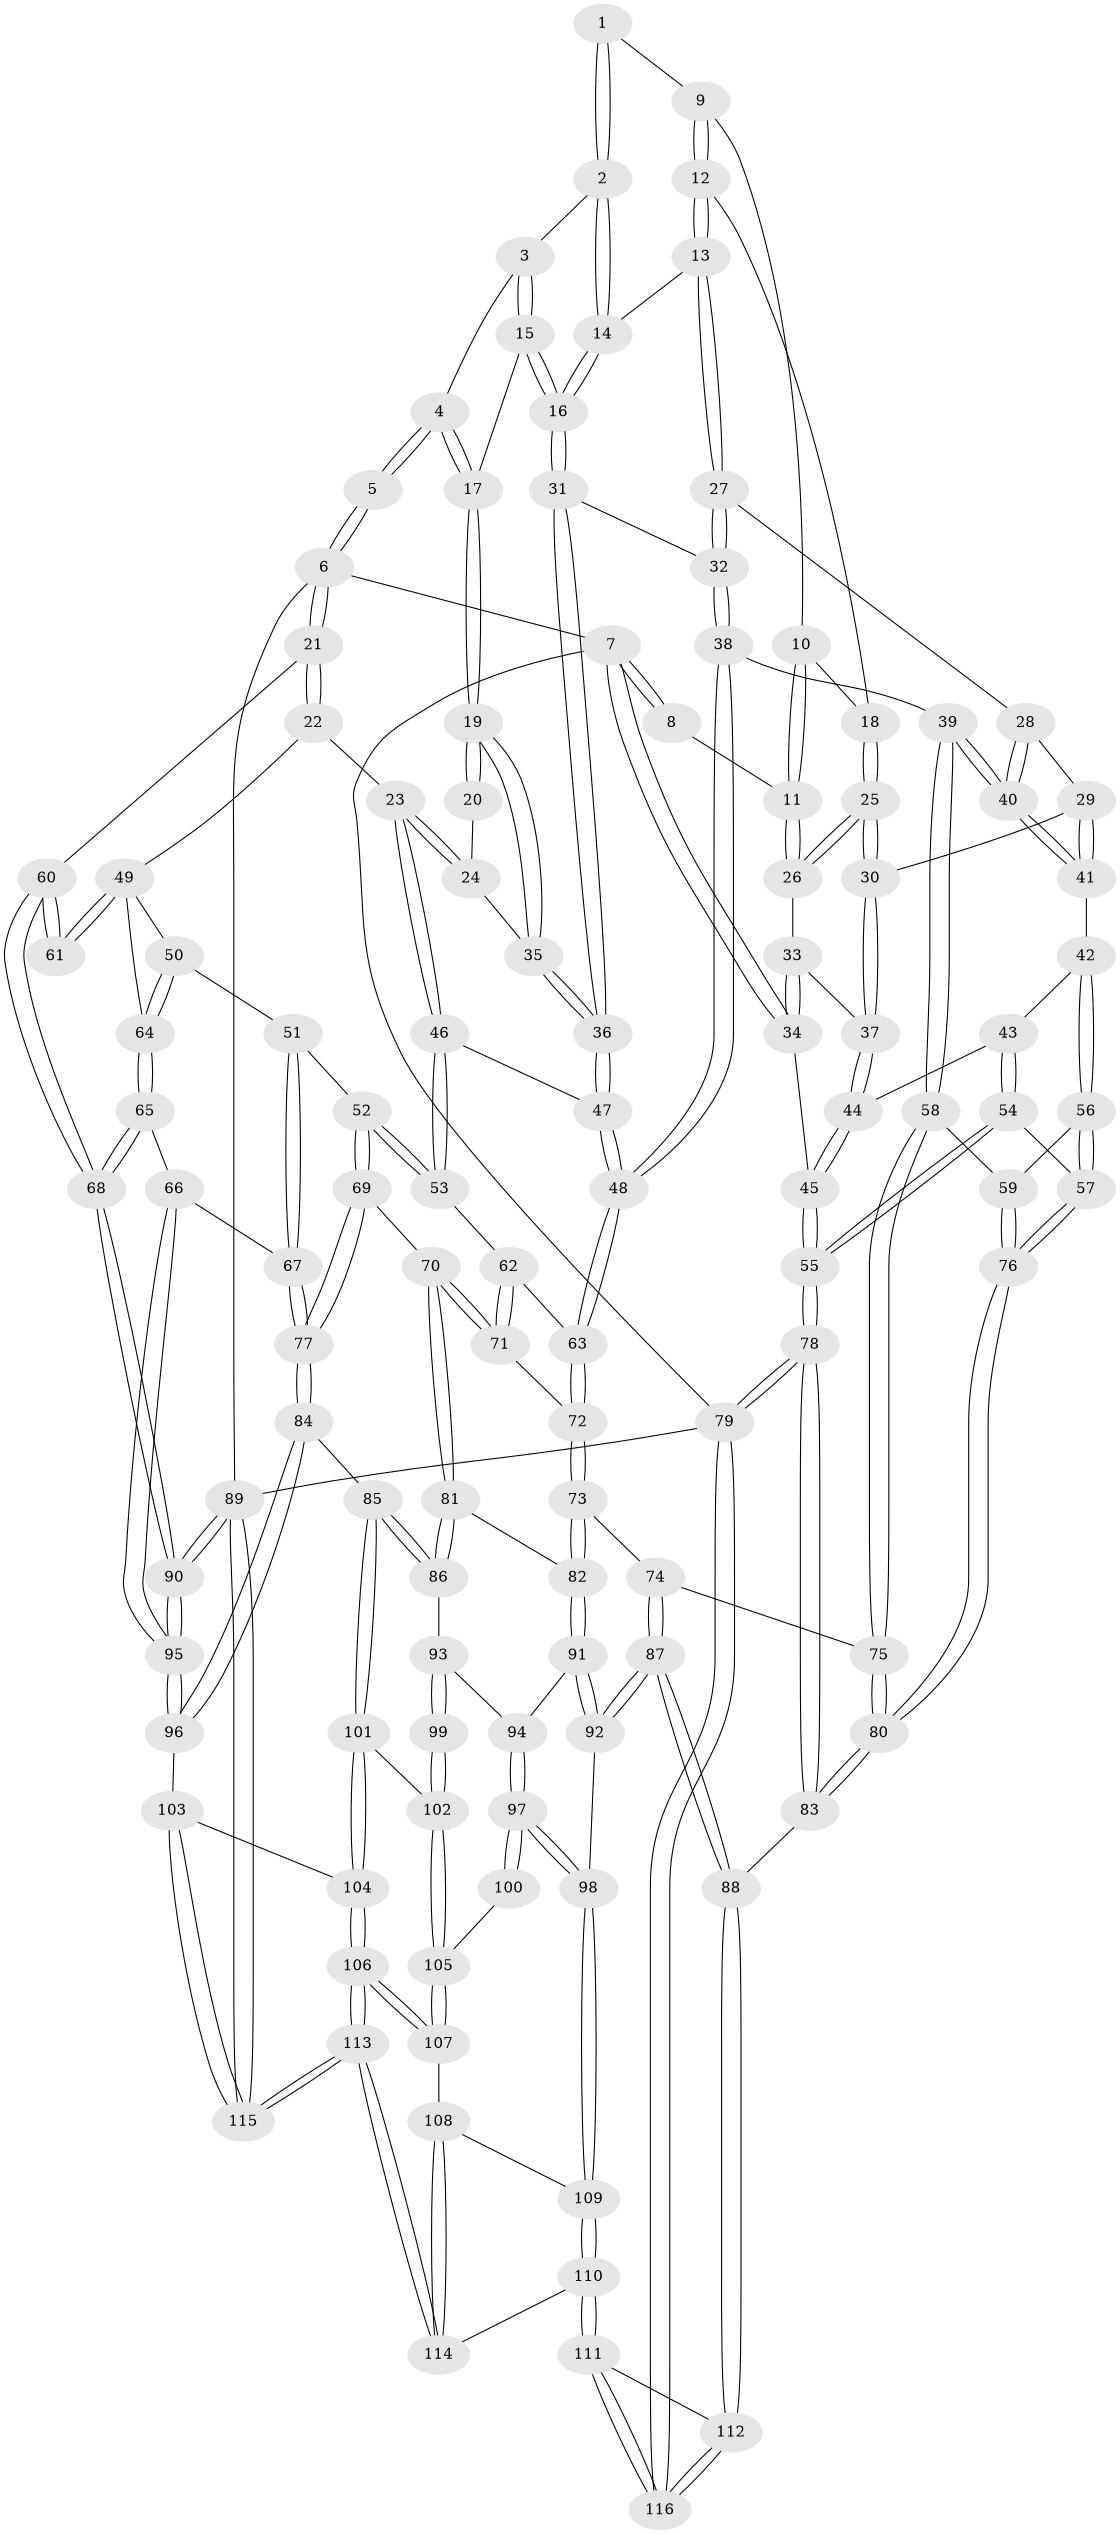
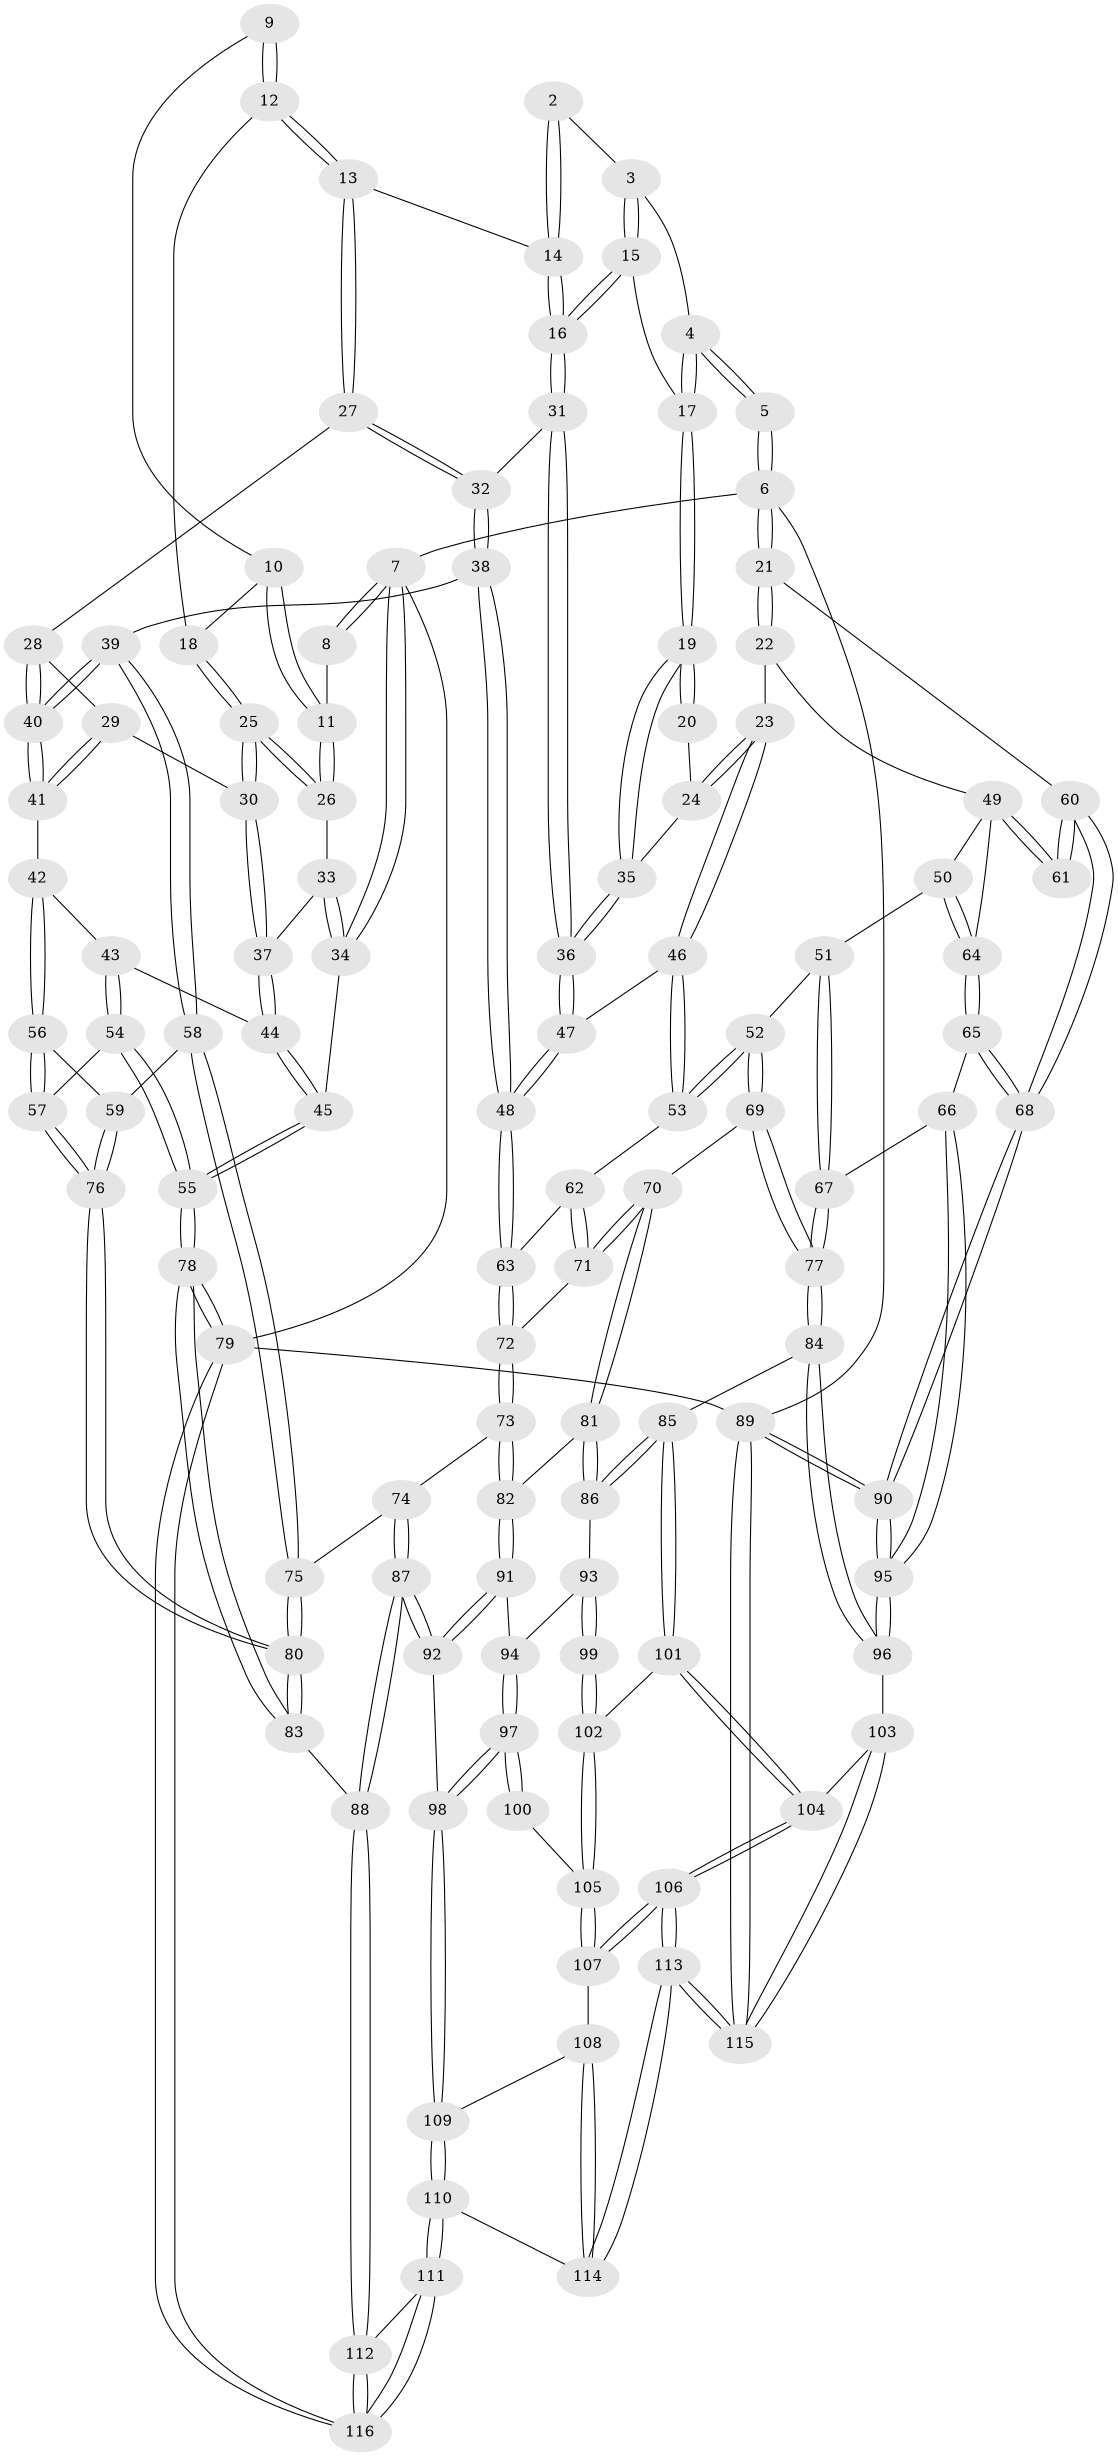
node "1": removed
